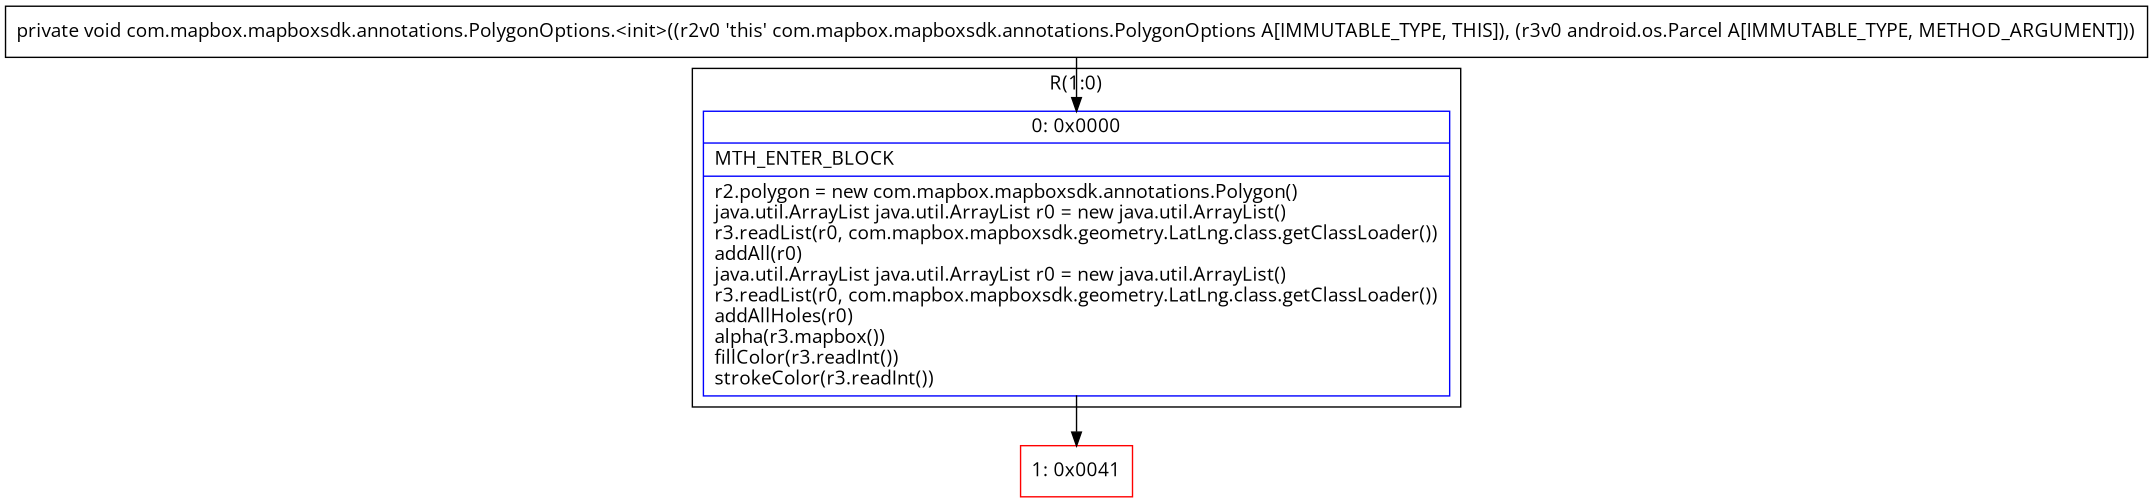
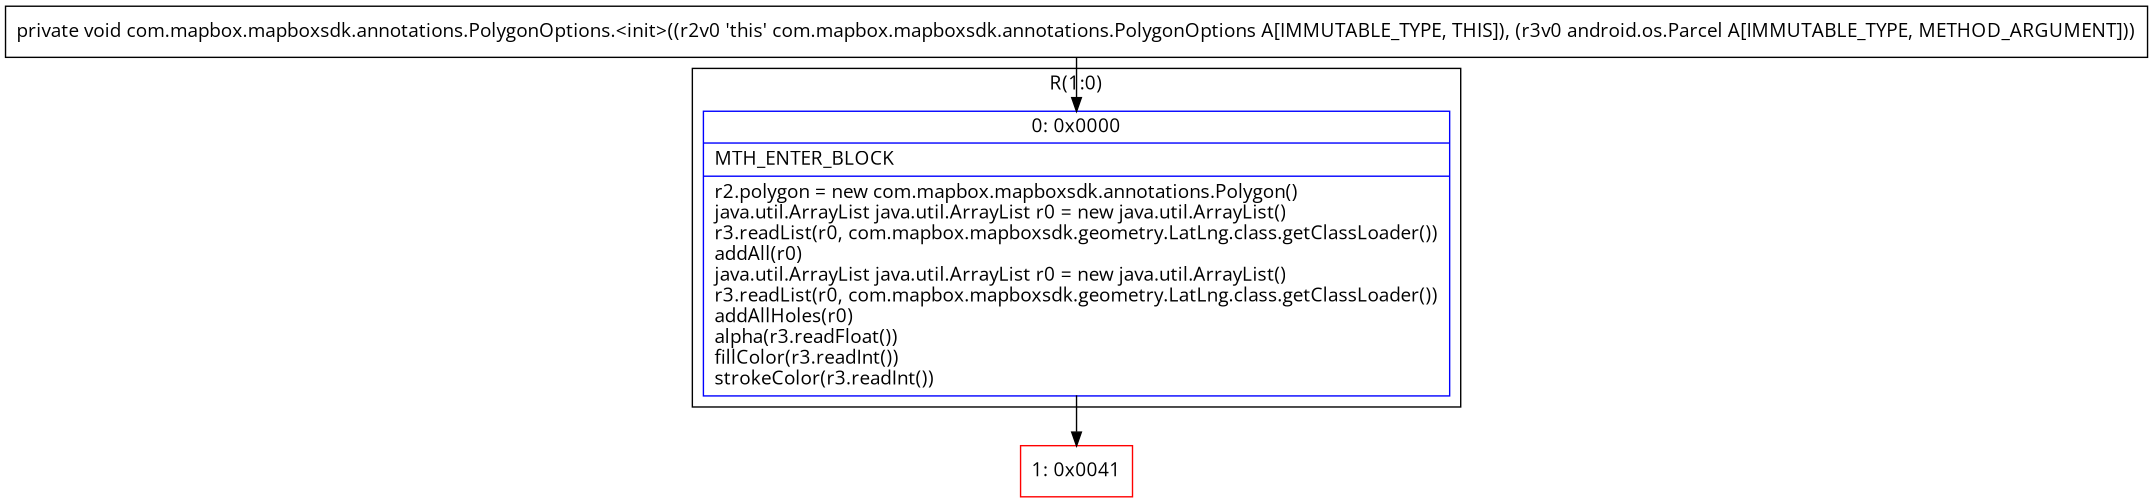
node "0: 0x0000": text "alpha(r3.mapbox())" -> "alpha(r3.readFloat())"
